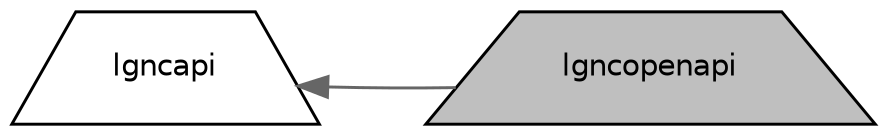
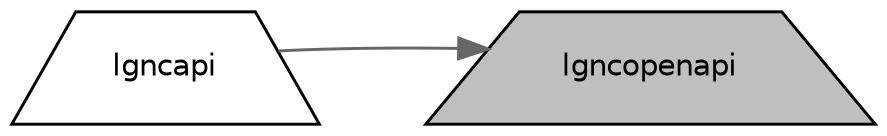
edge "lgncopenapi" -> "lgncapi": reversed
